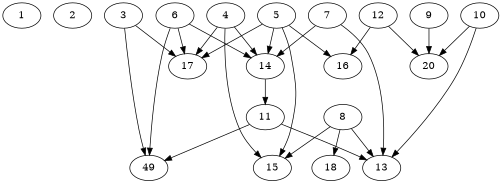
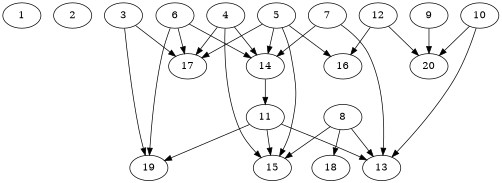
edge "11" -> "15": added
node "49": label "49" -> "19"
